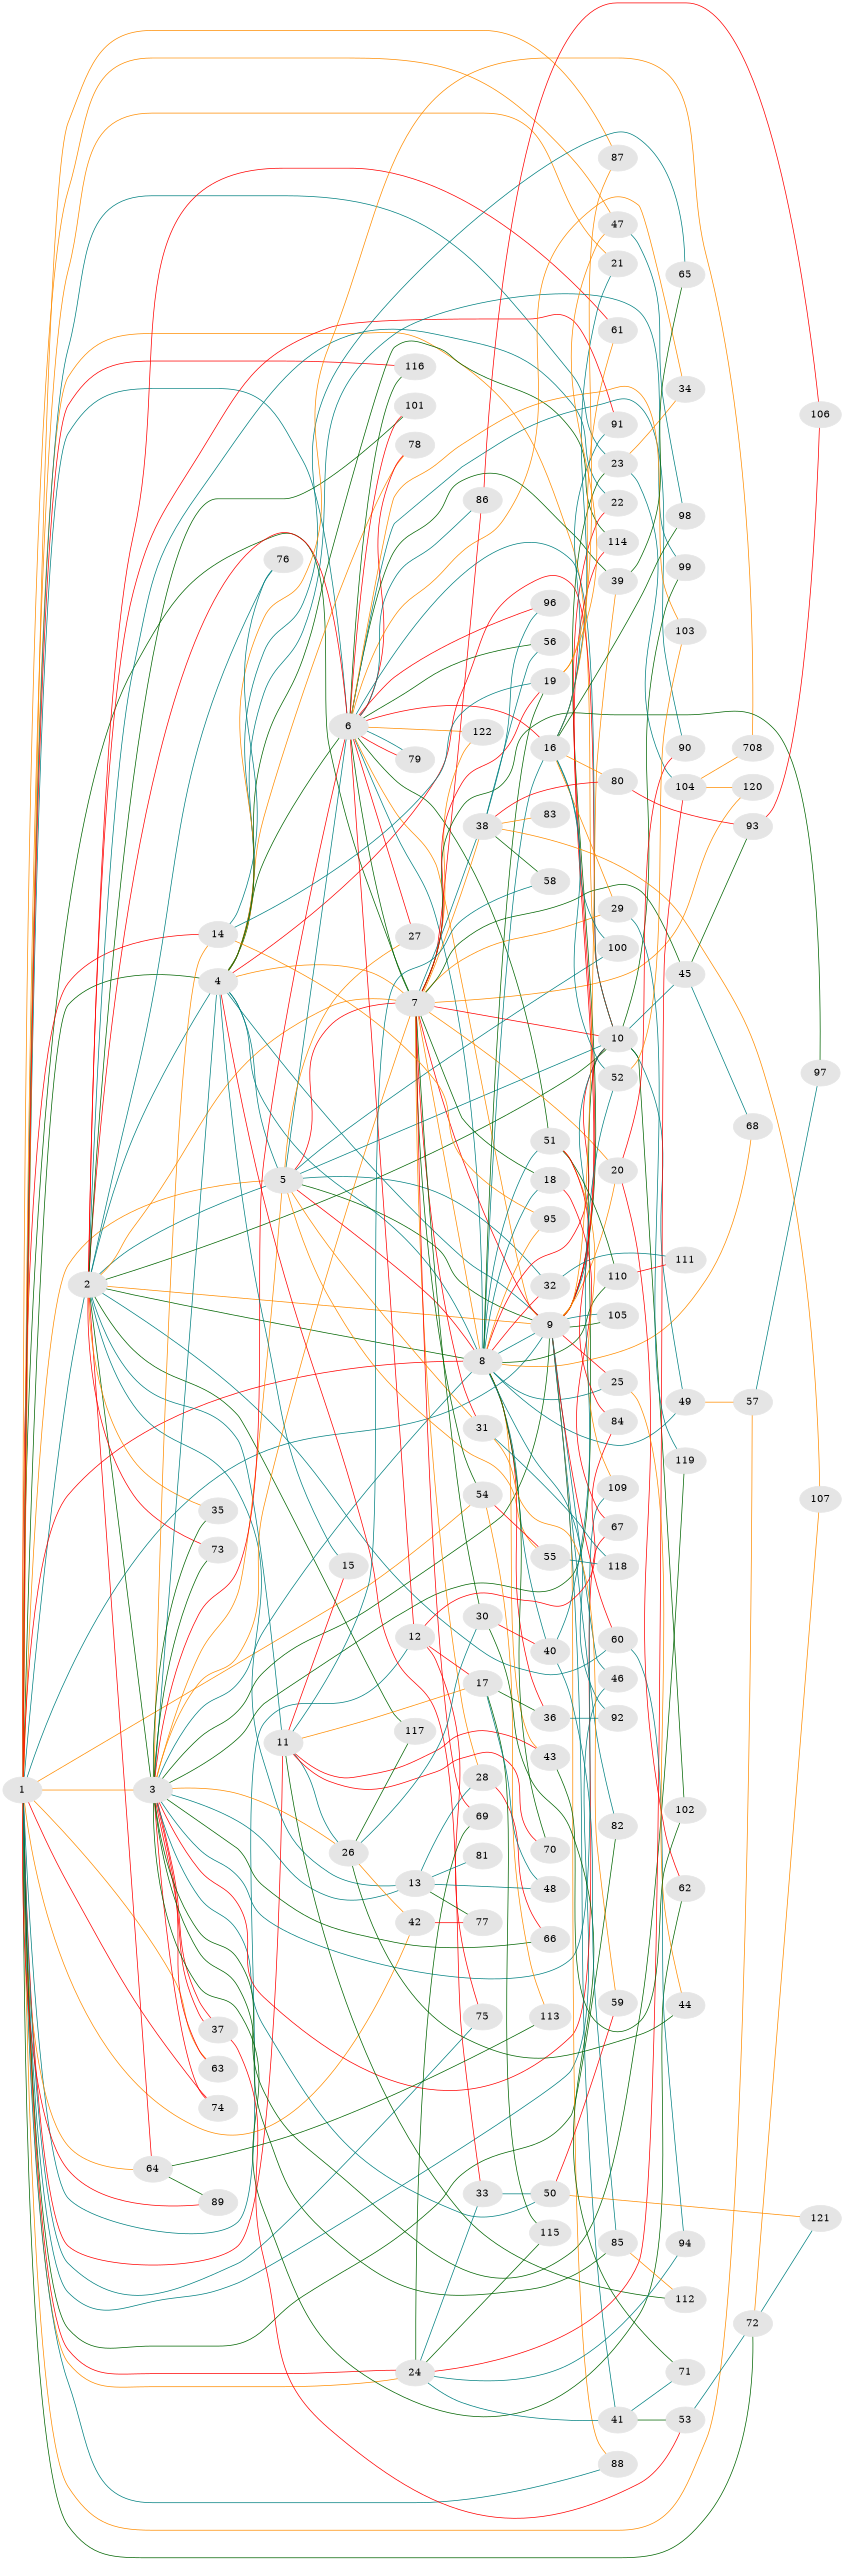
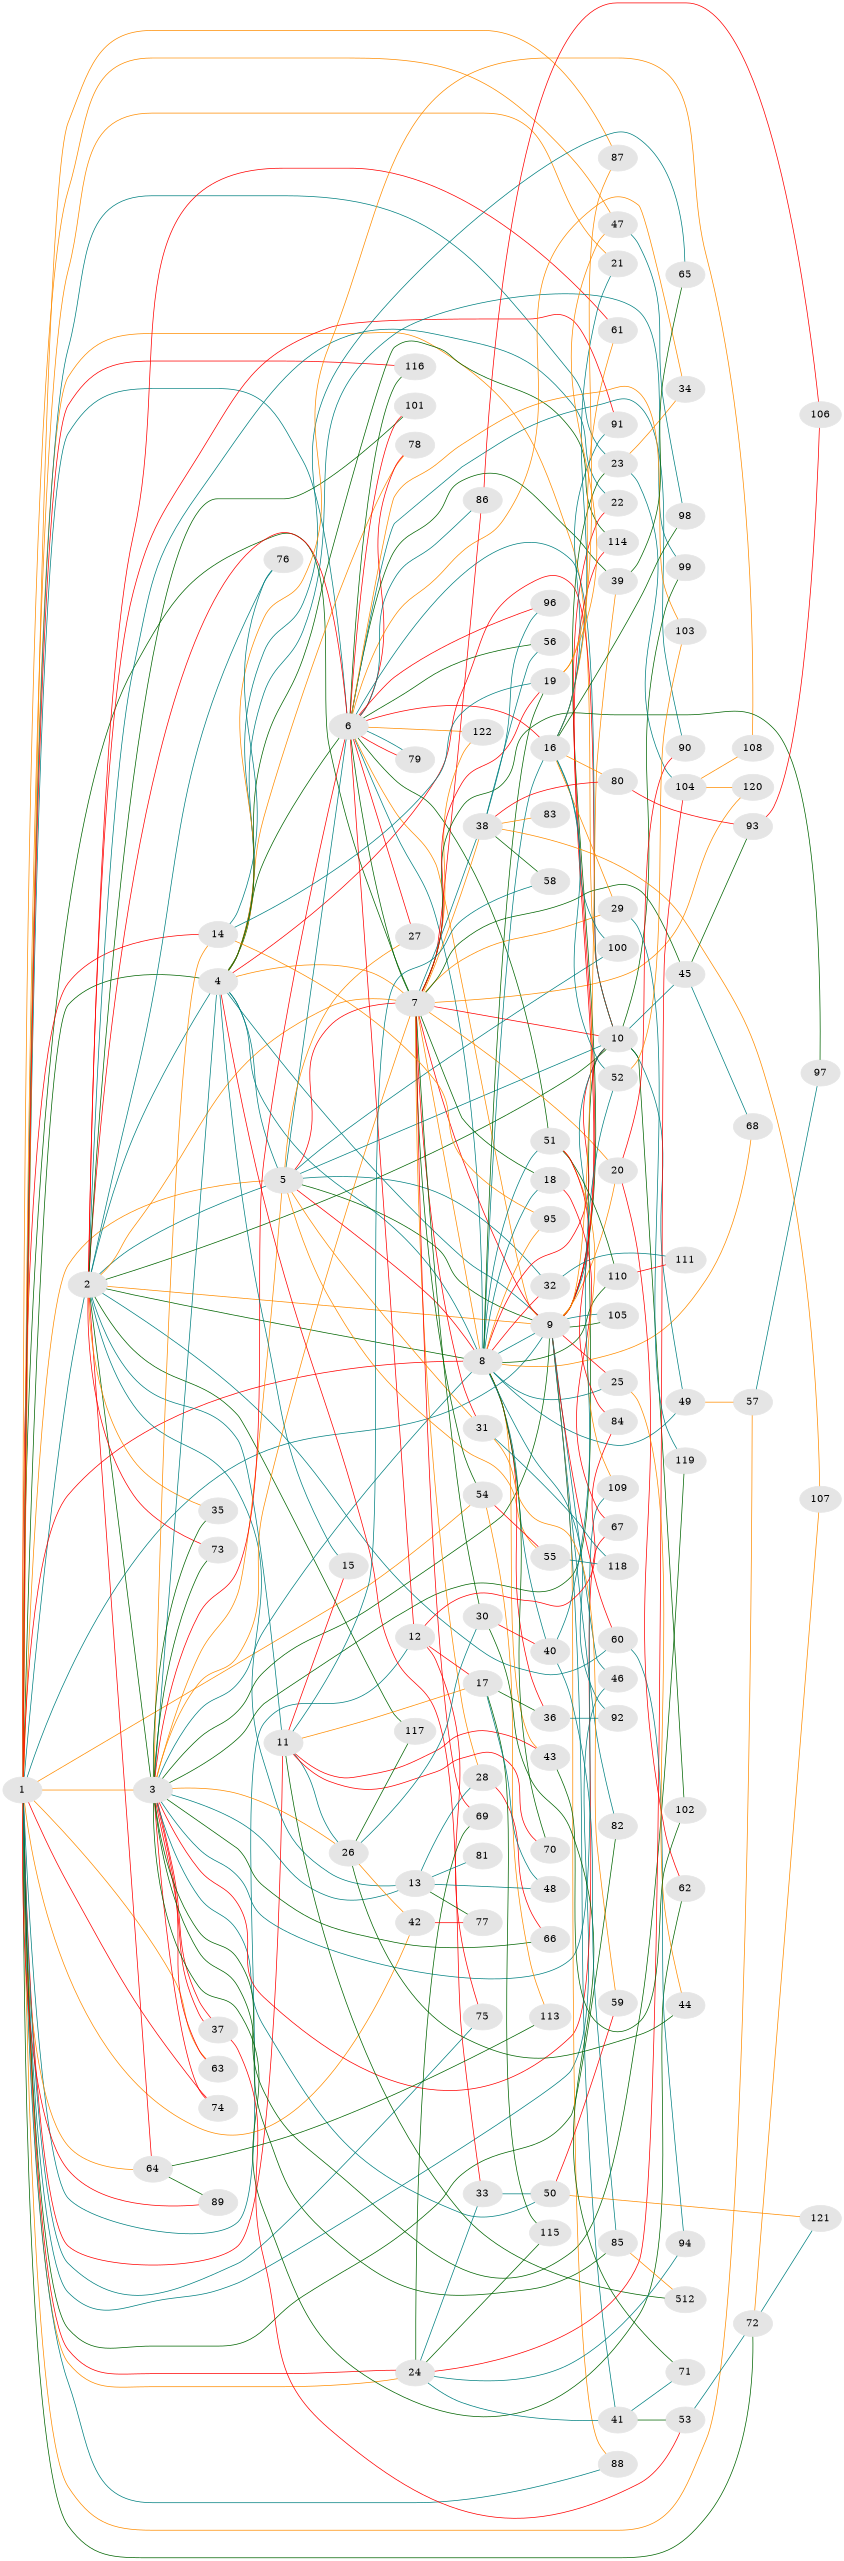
node "708": label "708" -> "108"
node "112": label "112" -> "512"
